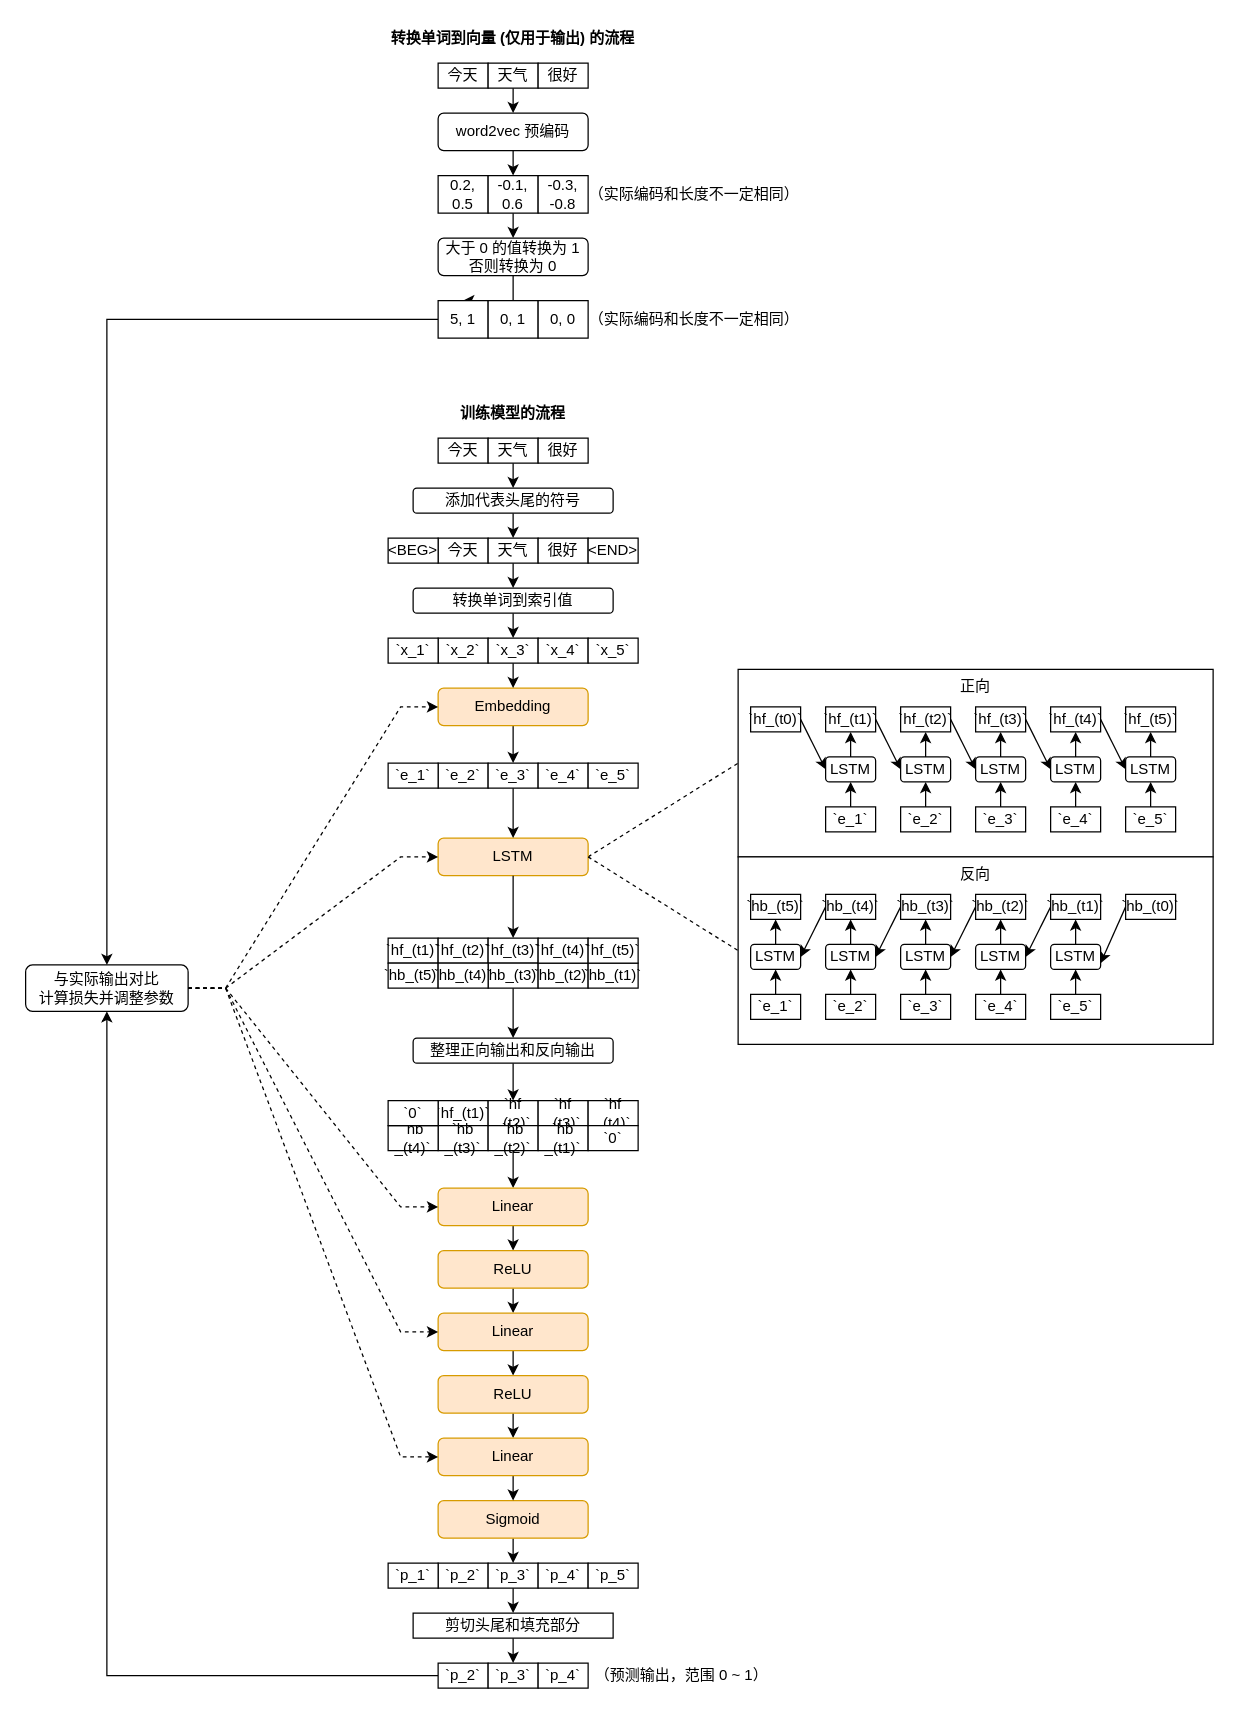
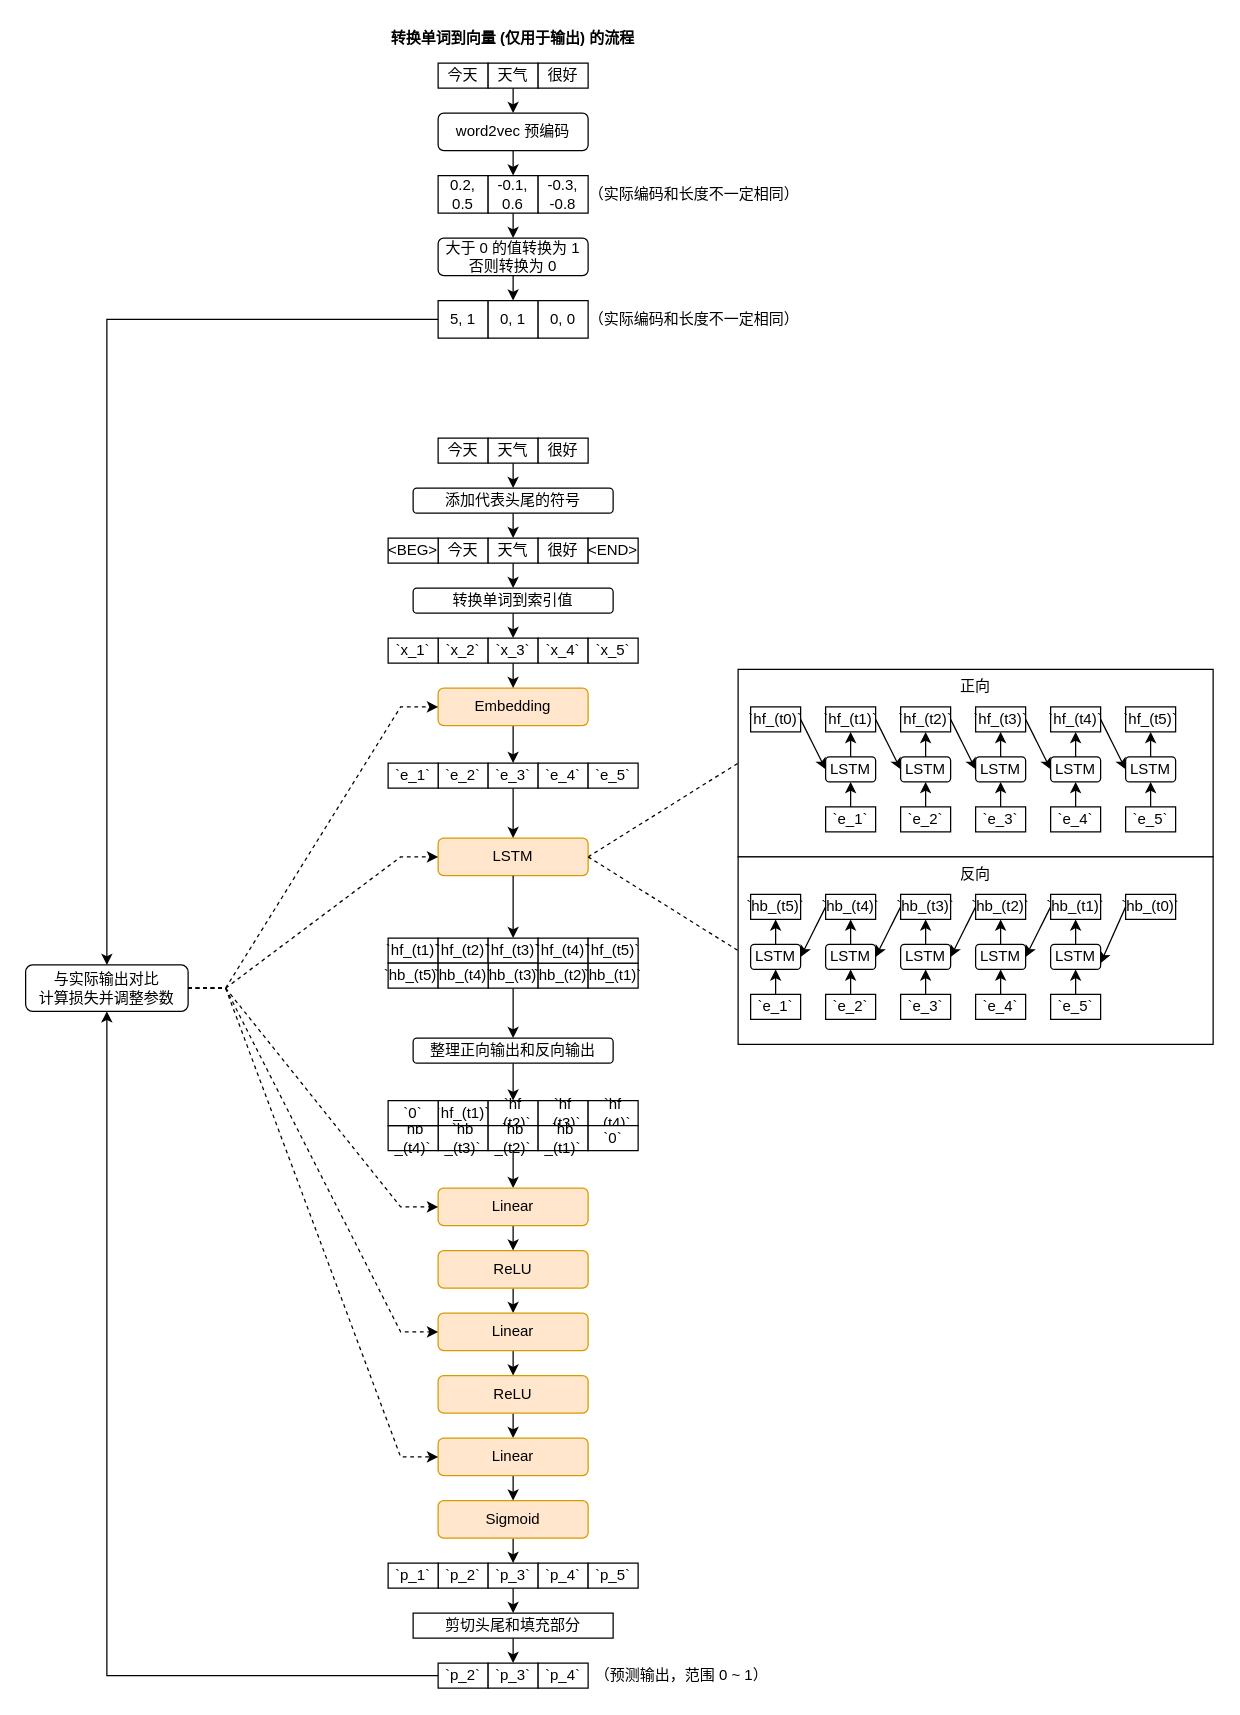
edge "大于 0 的值转换为 1 否则转换为 0" -> "5, 1": now "大于 0 的值转换为 1 否则转换为 0" -> "0, 1"
node "训练模型的流程": removed
